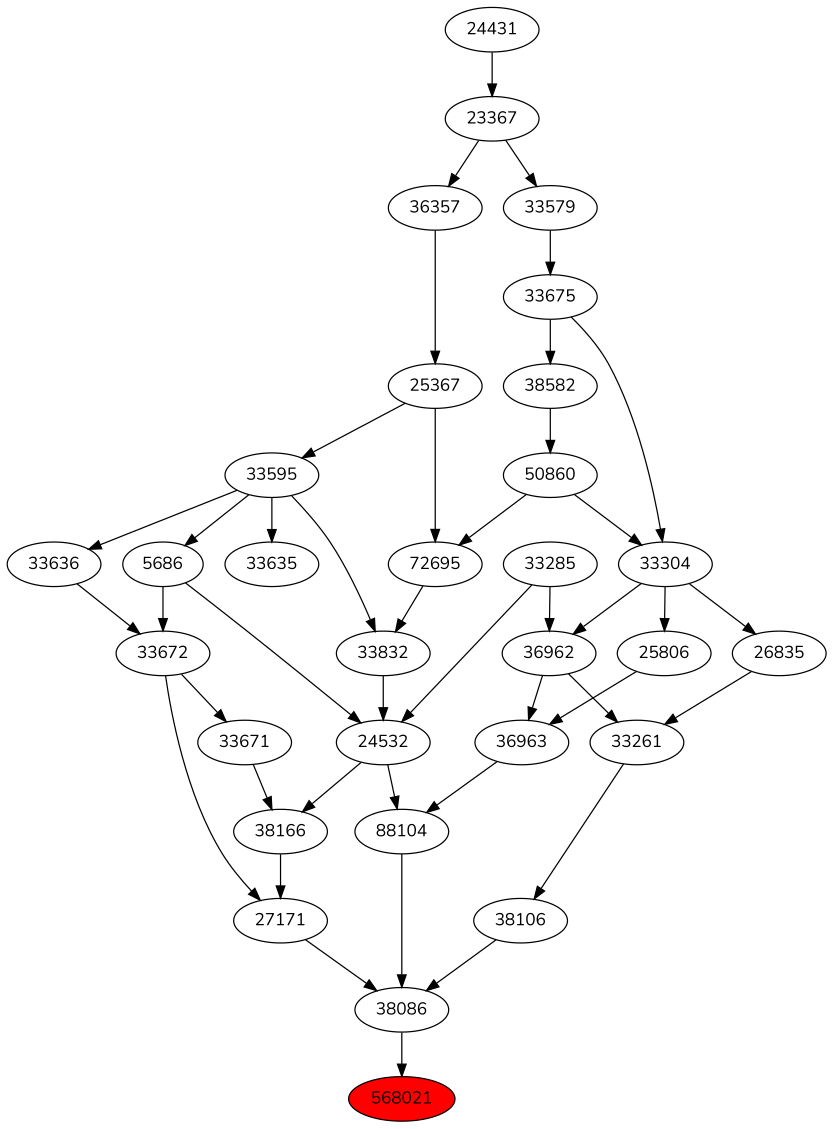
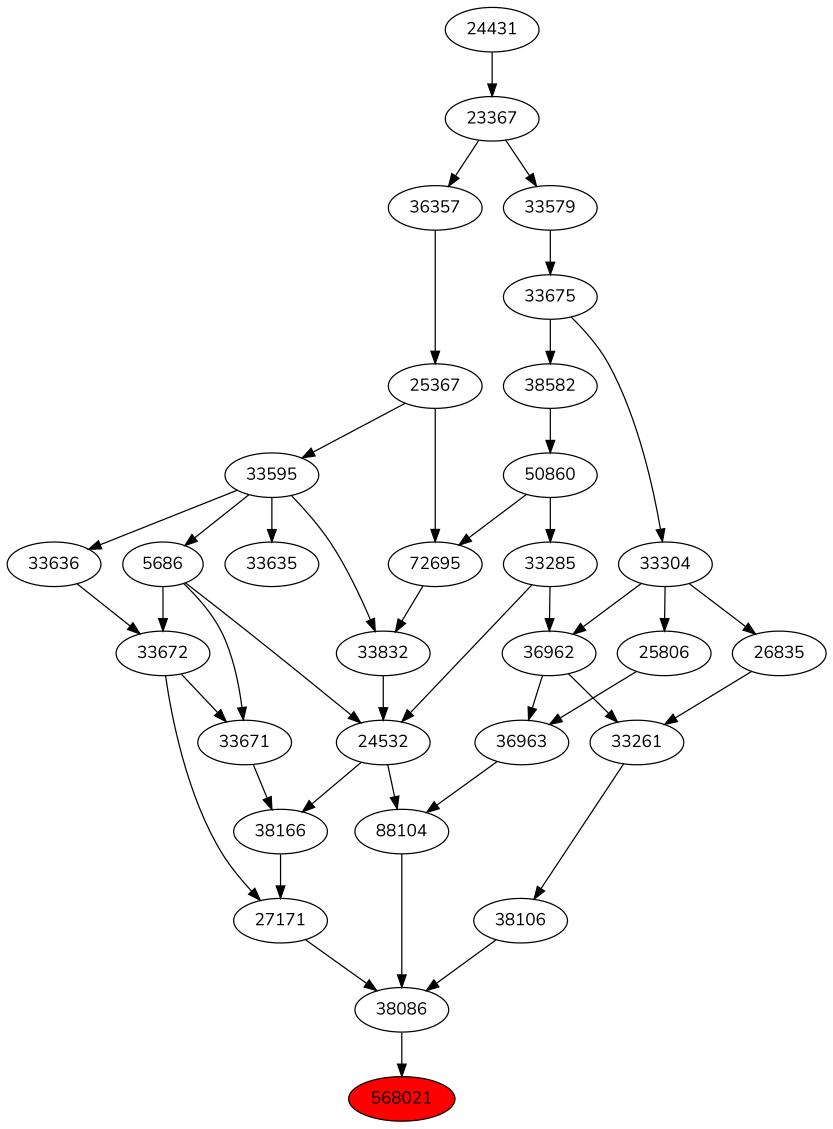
edge "50860" -> "33304": now "50860" -> "33285"
edge "5686" -> "33671": added
